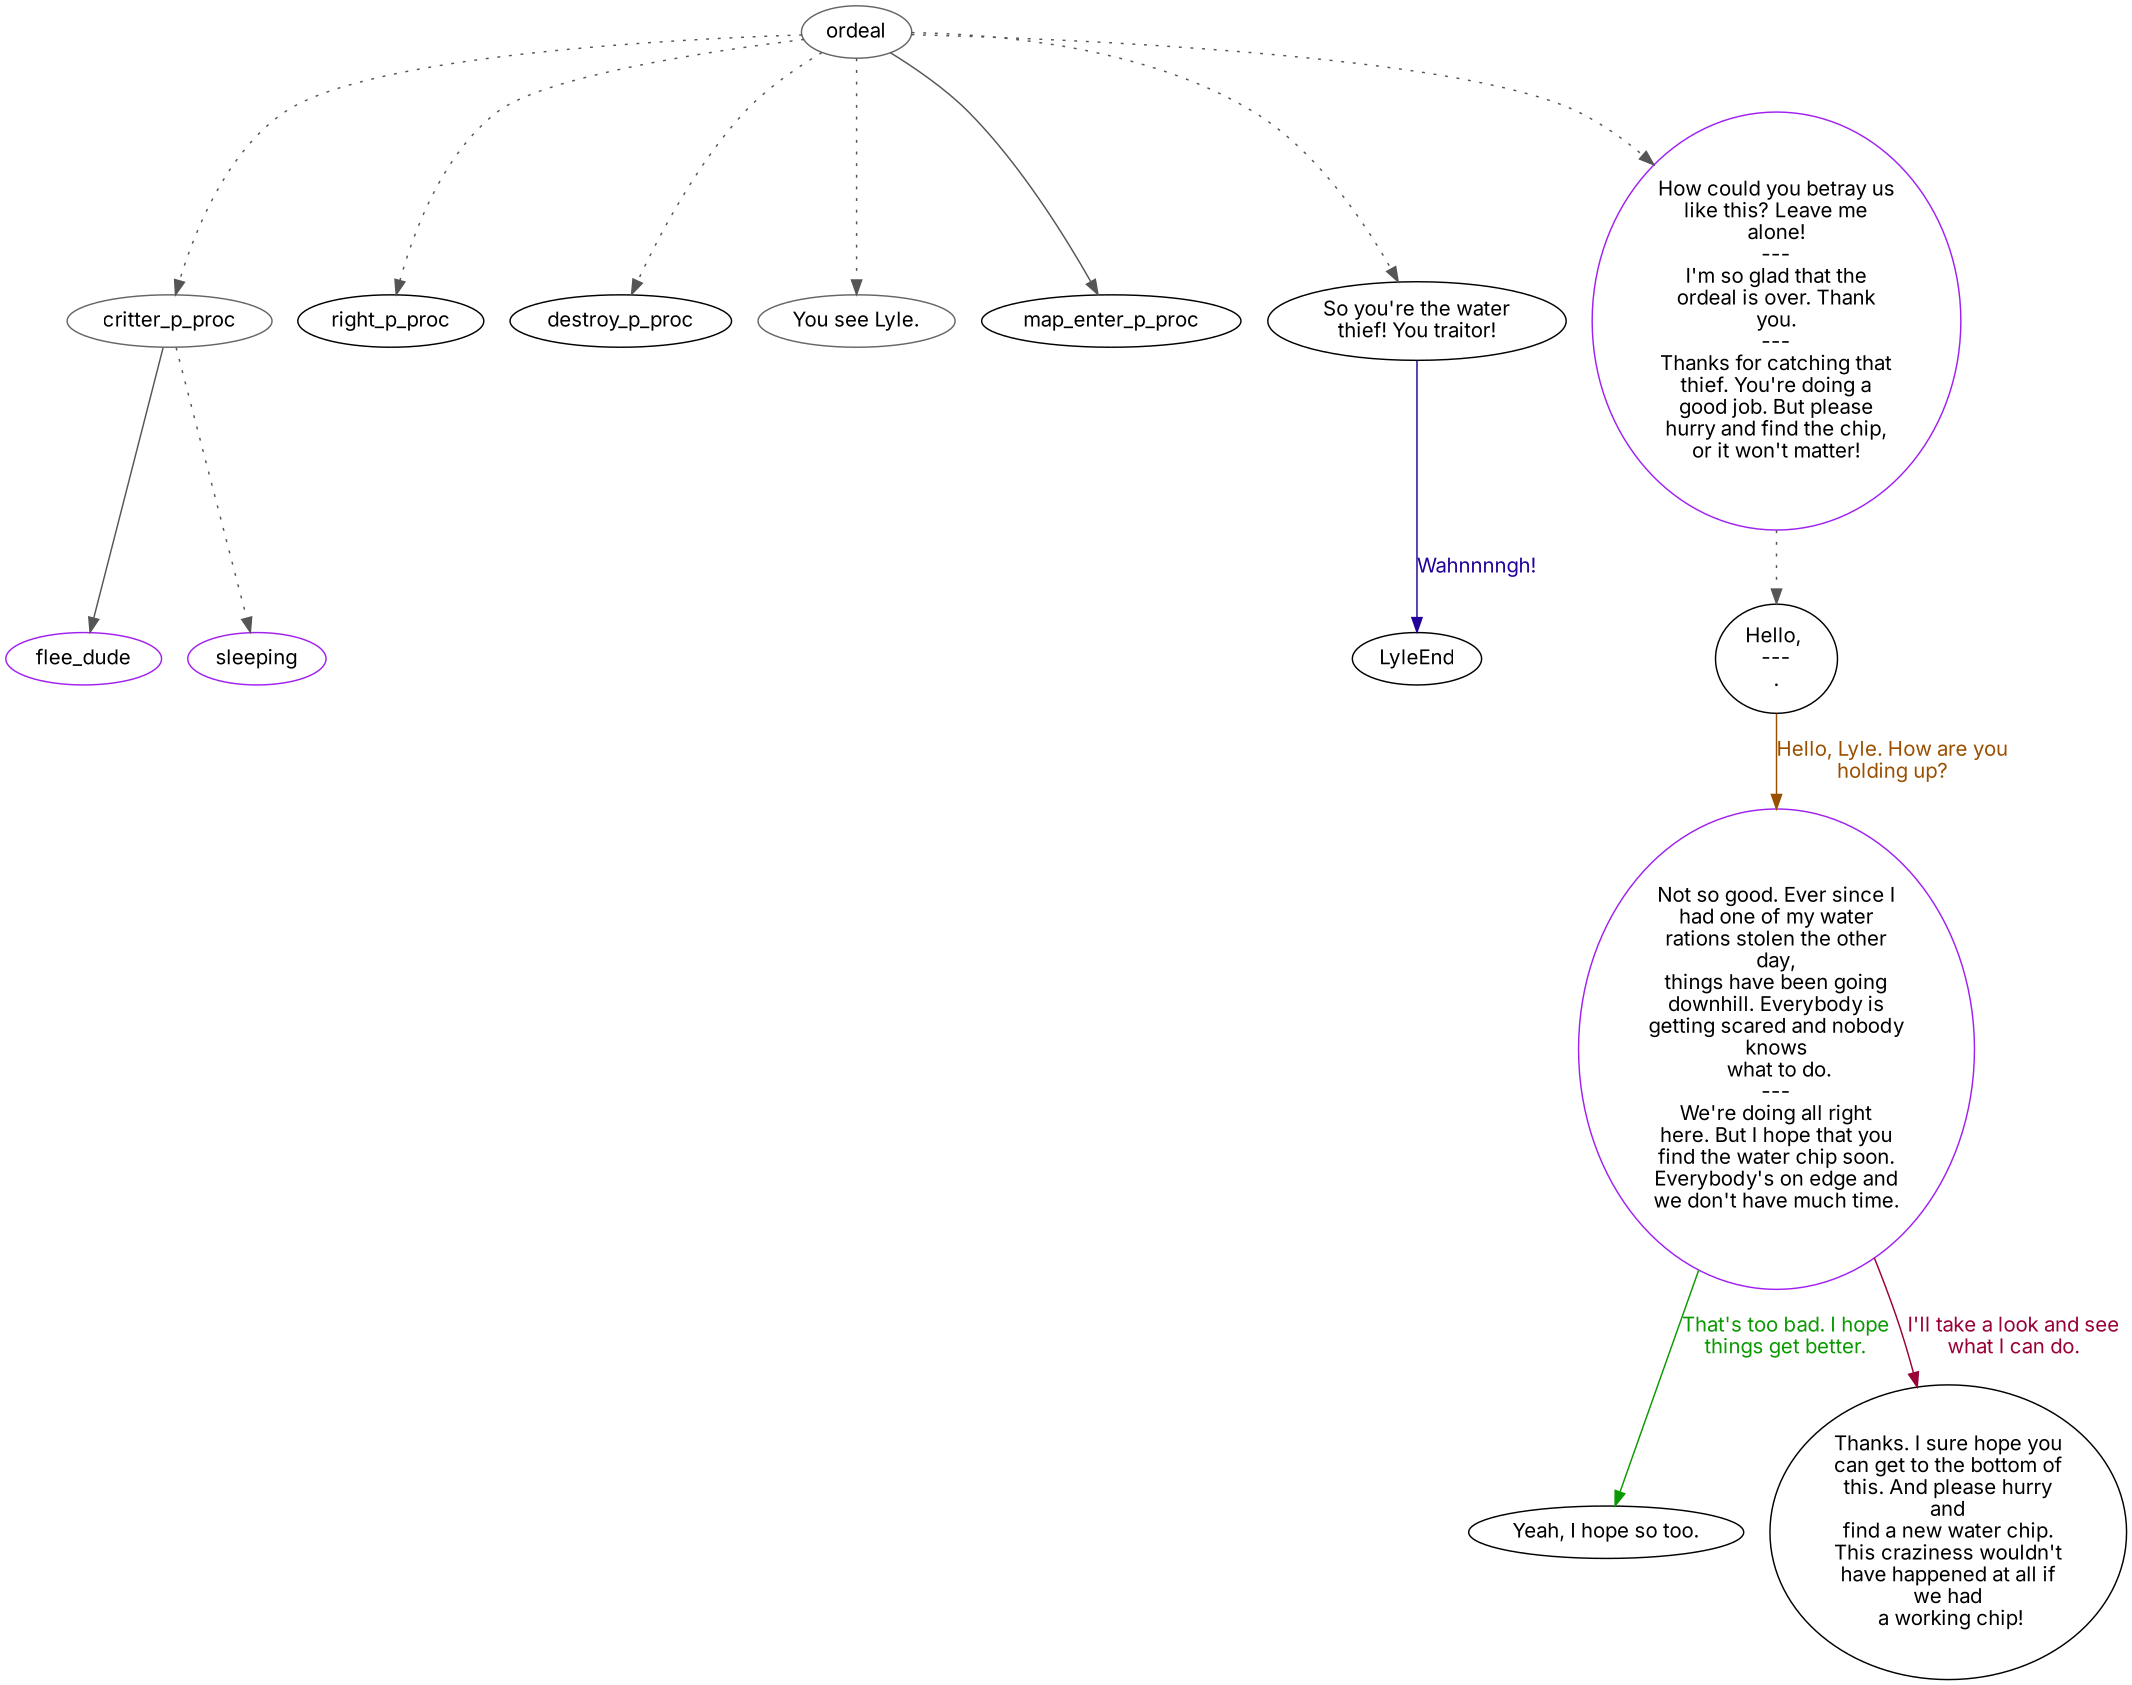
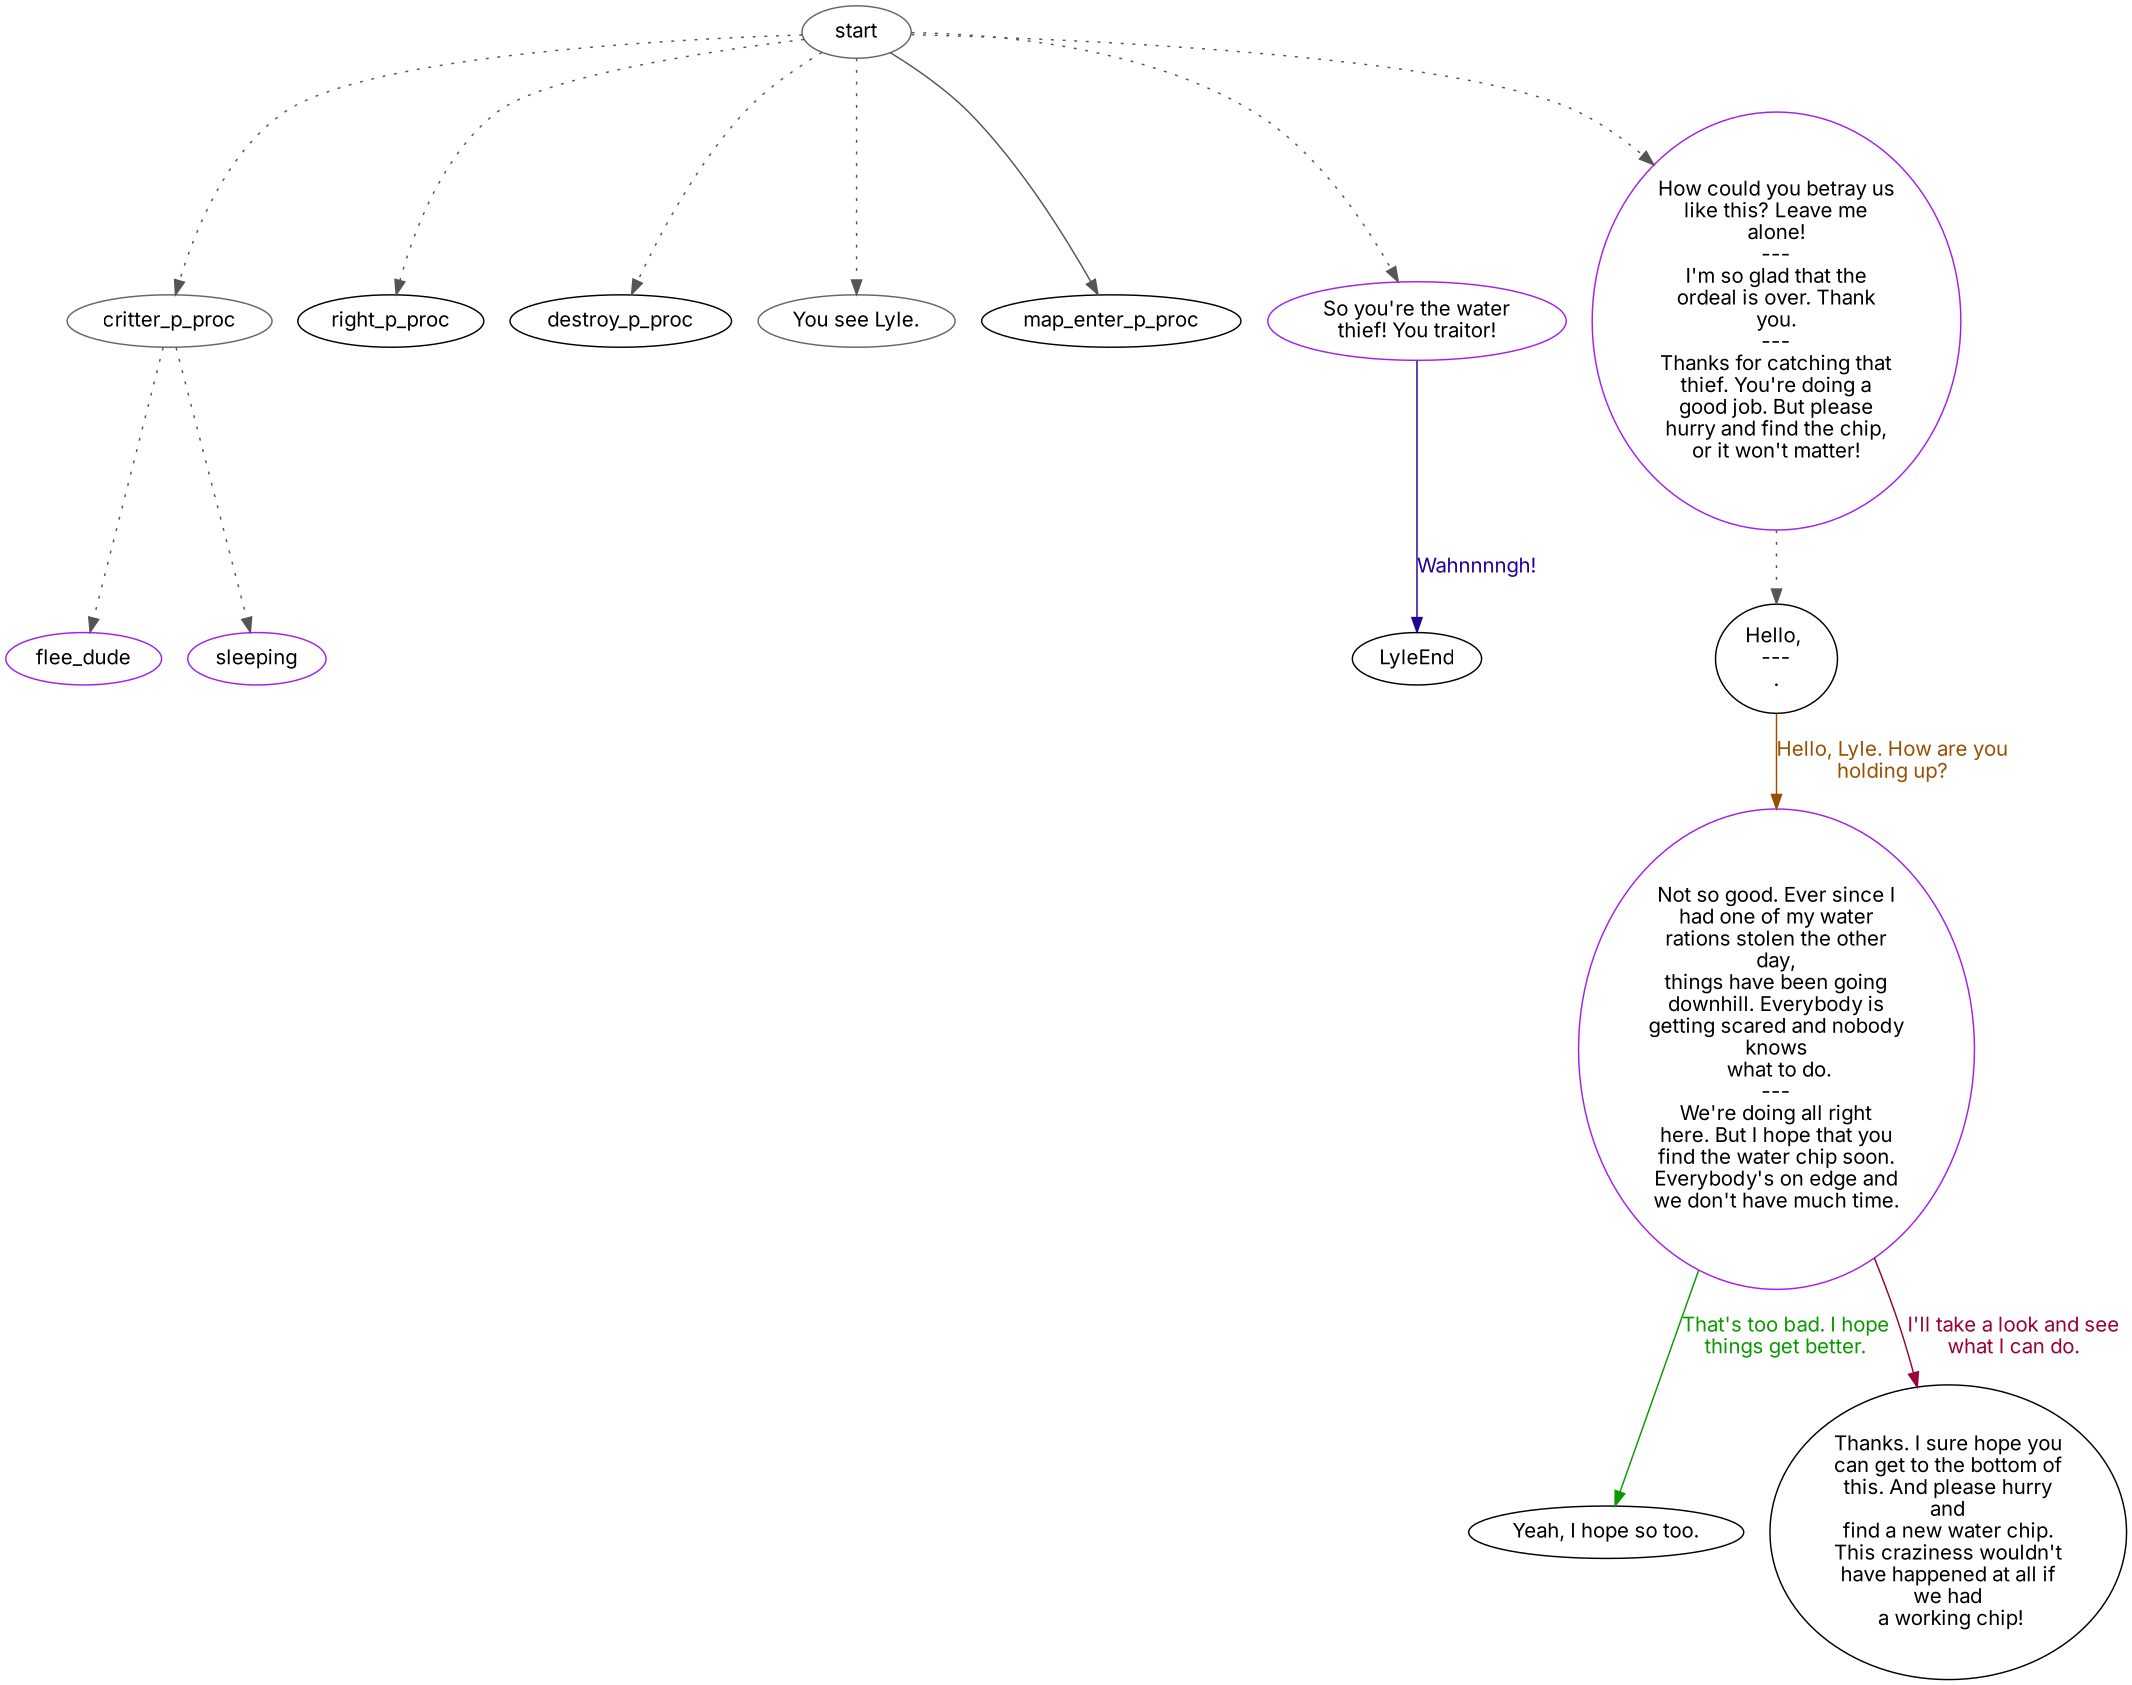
node "ordeal": label "ordeal" -> "start"
node "So you're the water thief! You traitor!": color black -> purple
edge "critter_p_proc" -> "flee_dude": style solid -> dotted
